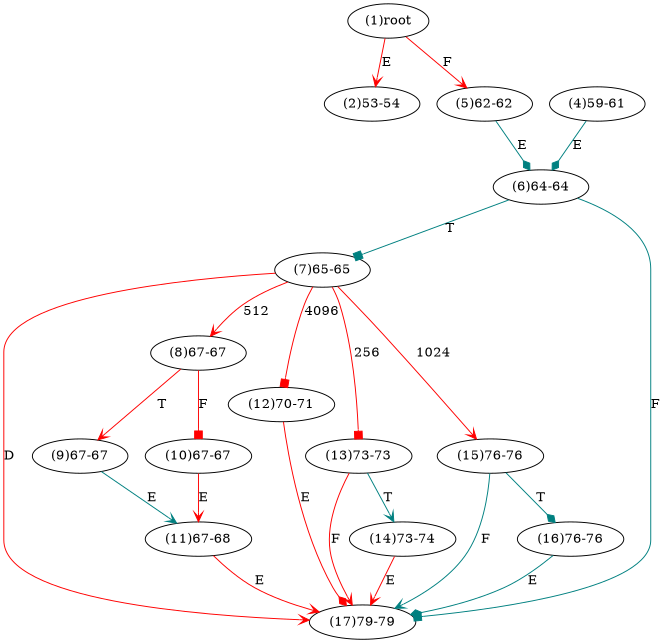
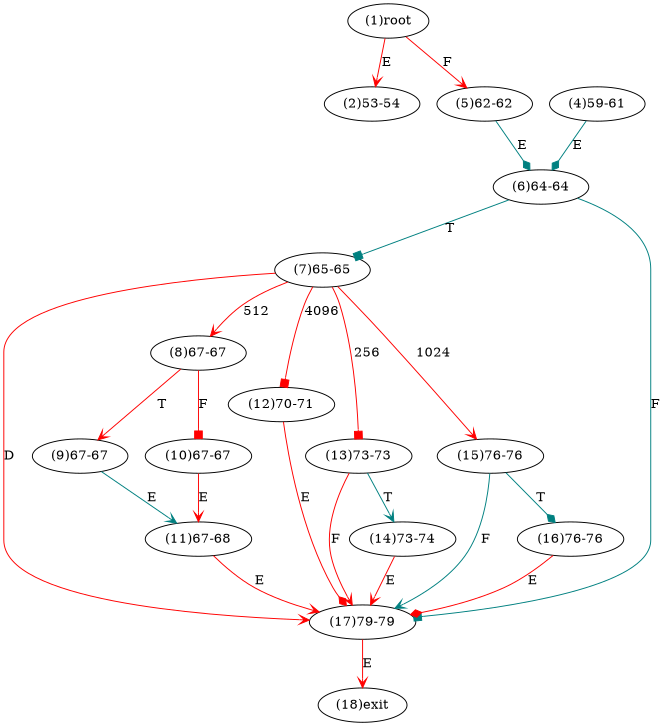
edge "(16)76-76" -> "(17)79-79": color teal -> red
node "(18)exit": added
